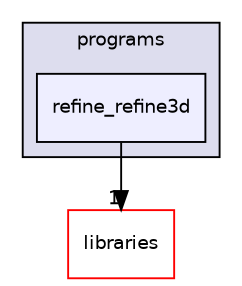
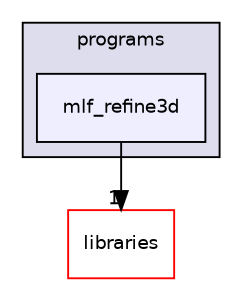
node "refine_refine3d": label "refine_refine3d" -> "mlf_refine3d"
